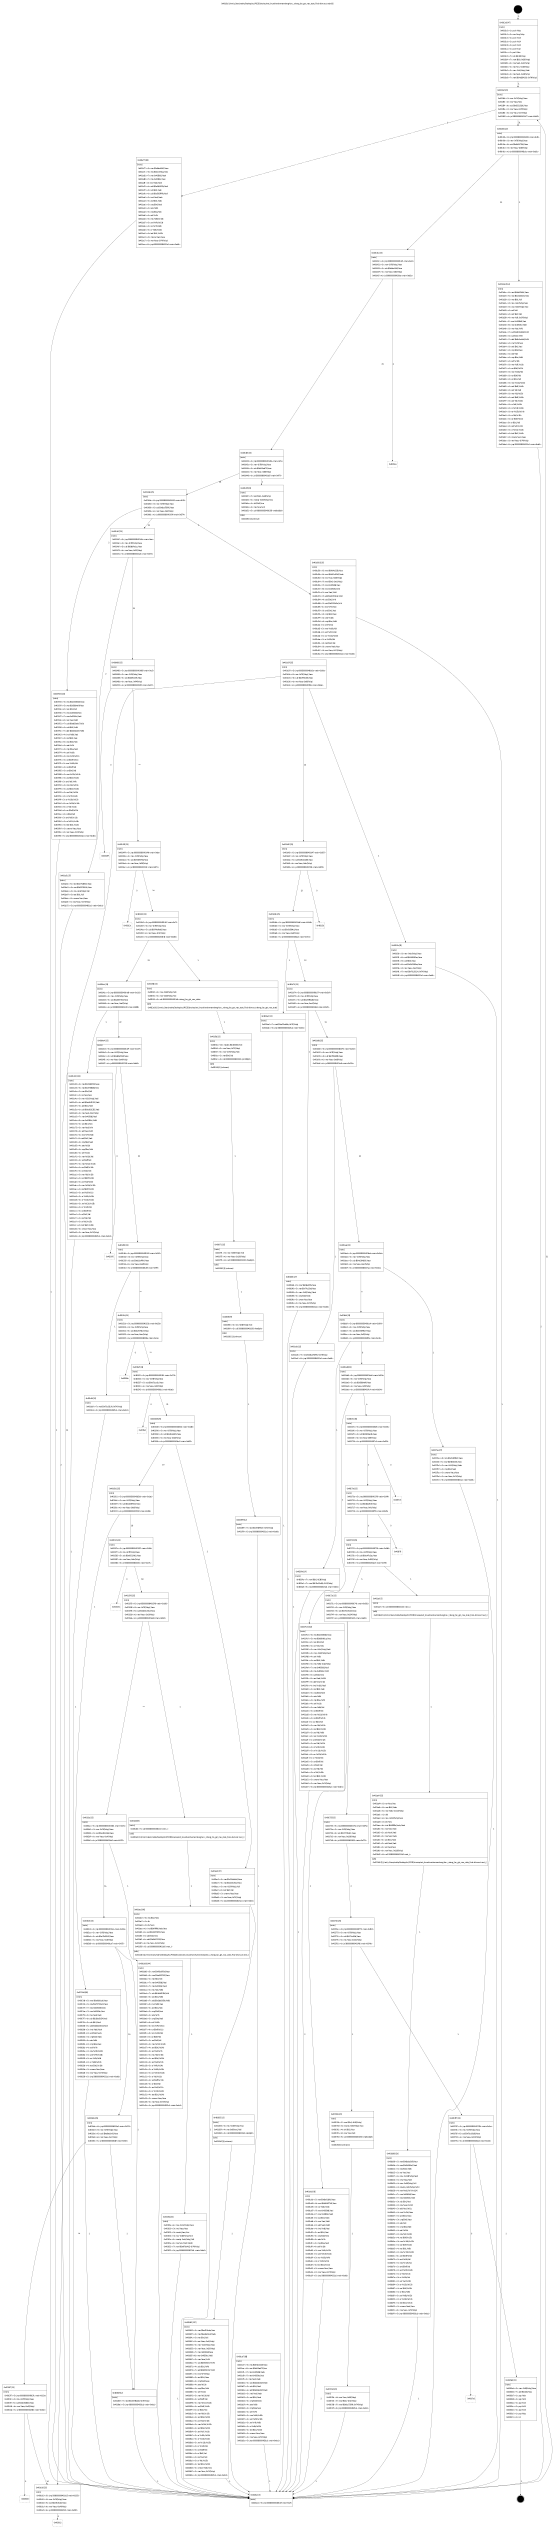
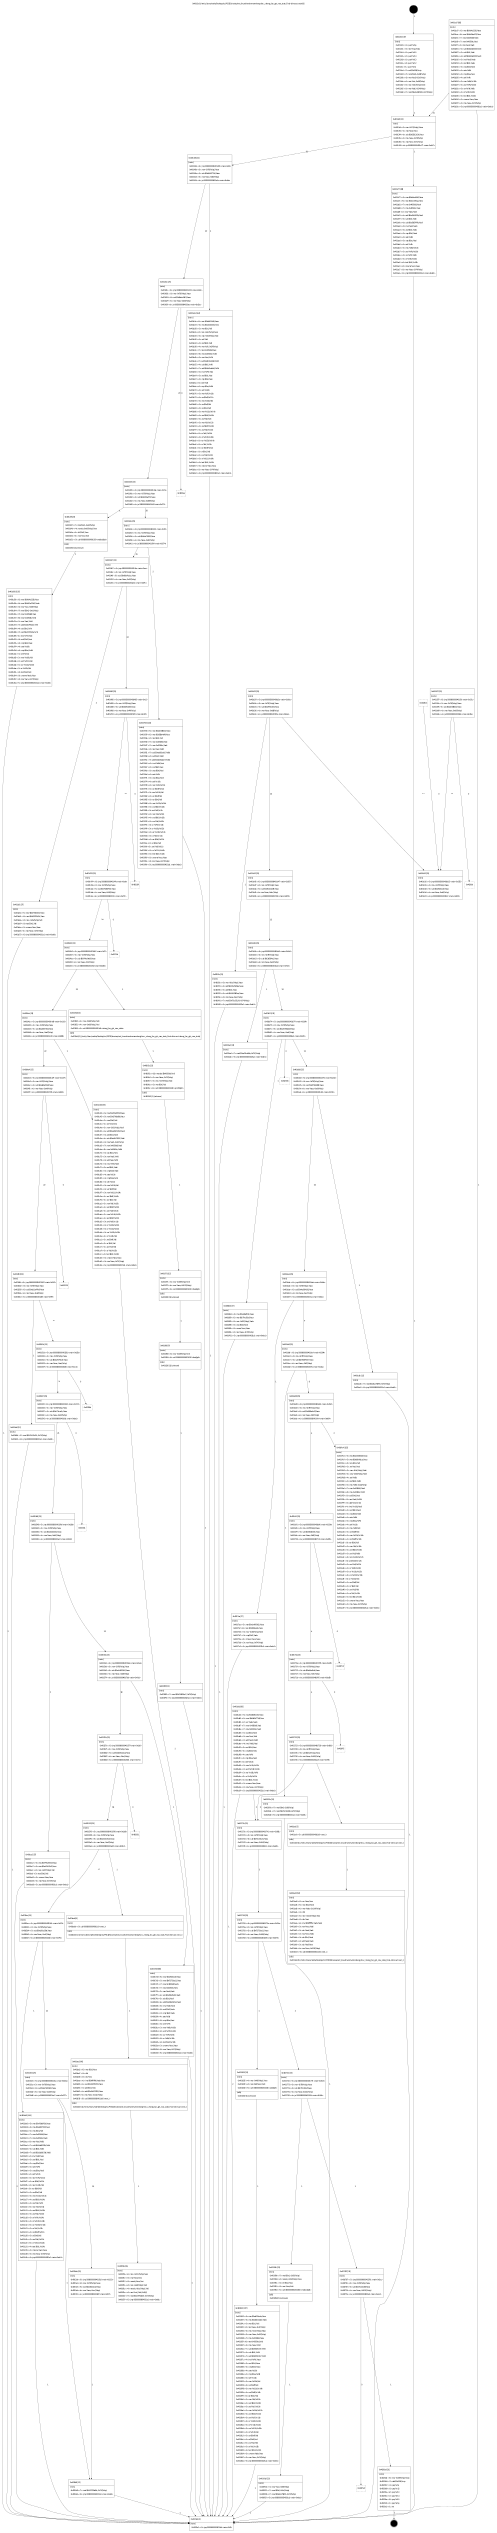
edge "0x40144e [25]" -> "0x401d56 [105]": now "0x401d3f [23]" -> "0x401d56 [105]"
edge "0x401642 [25]" -> "0x40215b": now "0x401674 [25]" -> "0x40215b"
edge "0x4021a1 [5]" -> "0x4013ef [23]": now "0x401ce7 [88]" -> "0x4013ef [23]"
edge "0x40173c [25]" -> "0x401dcb [83]": reversed
edge "0x401755 [25]" -> "0x401835 [13]": added, label "1"
edge "0x4019c4 [152]" -> "0x4021a1 [5]": removed, label "2"
node "0x401b08 [156]": removed
edge "0x4015de [25]" -> "0x4015f7 [25]": removed, label "14"
edge "0x401f0a [36]" -> "0x4021a1 [5]": removed, label "1"
edge "0x401610 [25]" -> "0x4020c2": reversed
